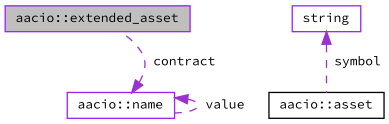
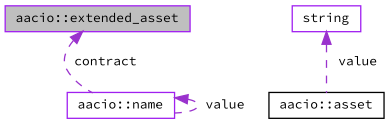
edge "aacio::extended_asset" -> "aacio::name": reversed
edge "aacio::asset" -> "string": label " symbol" -> " value"
